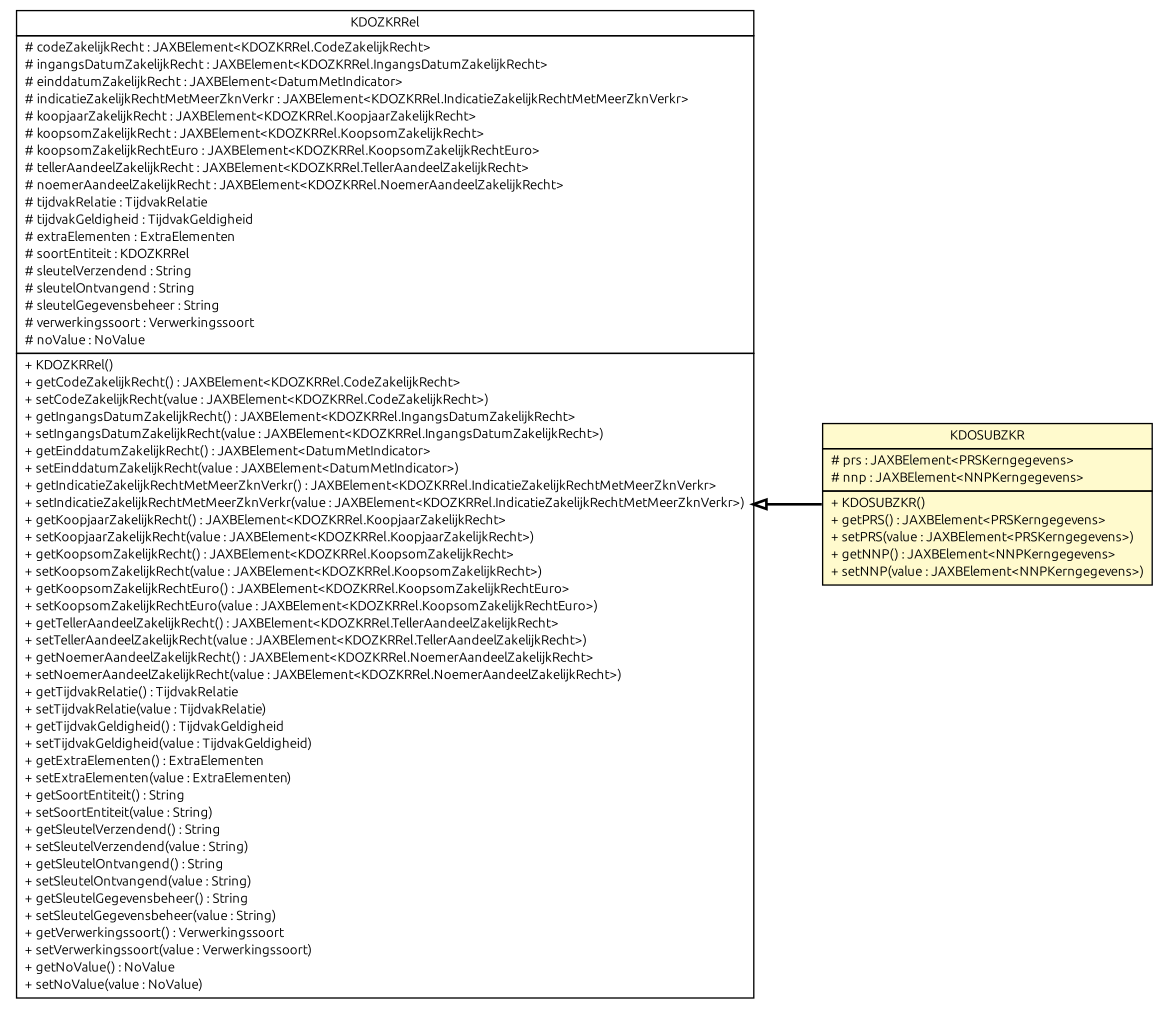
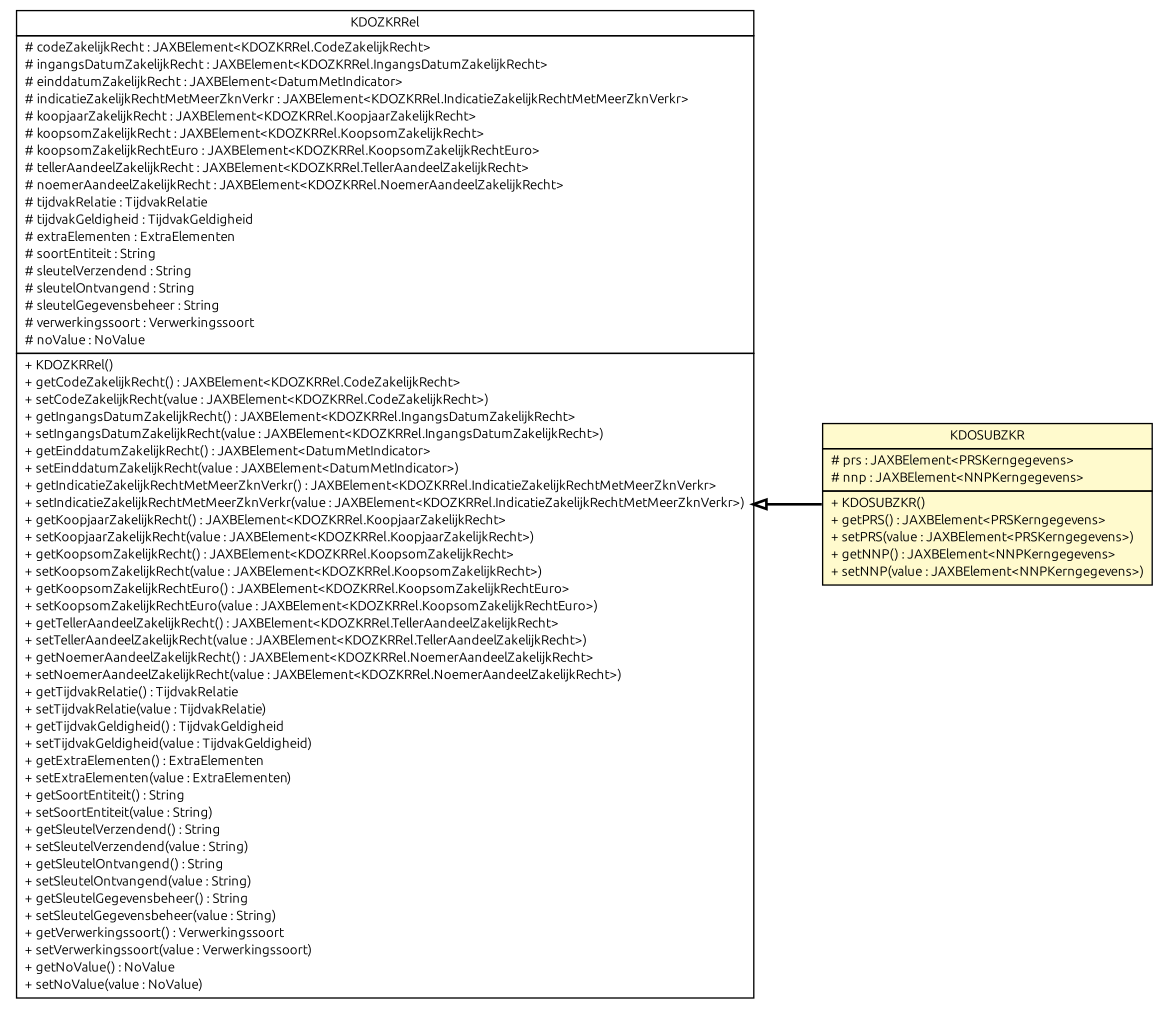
node "KDOZKRRel": text "# soortEntiteit : KDOZKRRel" -> "# soortEntiteit : String"
